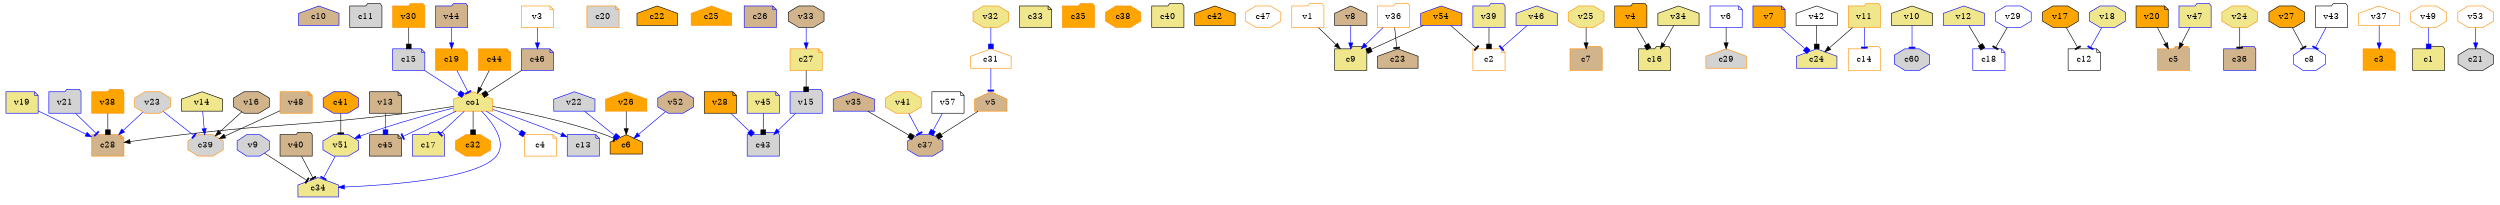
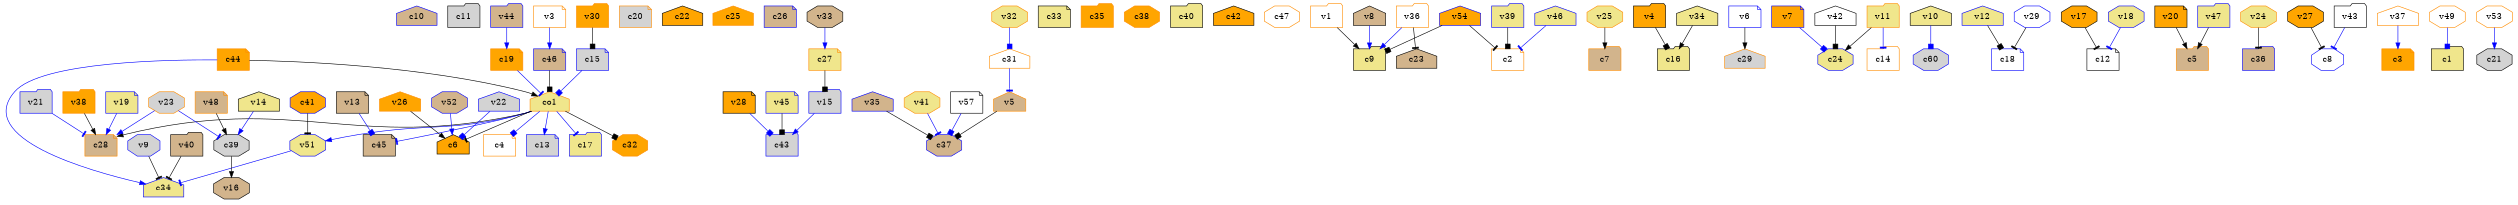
edge "v10" -> "c60": arrowhead tee -> box
node "c24": shape house -> octagon
edge "v38" -> "c28": arrowhead box -> normal
edge "v16" -> "c39": reversed
node "c39": color darkorange -> black
edge "co1" -> "c34": now "c44" -> "c34"
